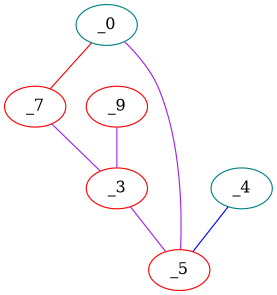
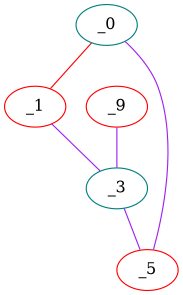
node "_7": label "_7" -> "_1"
node "_3": color red -> teal
node "_4": removed
